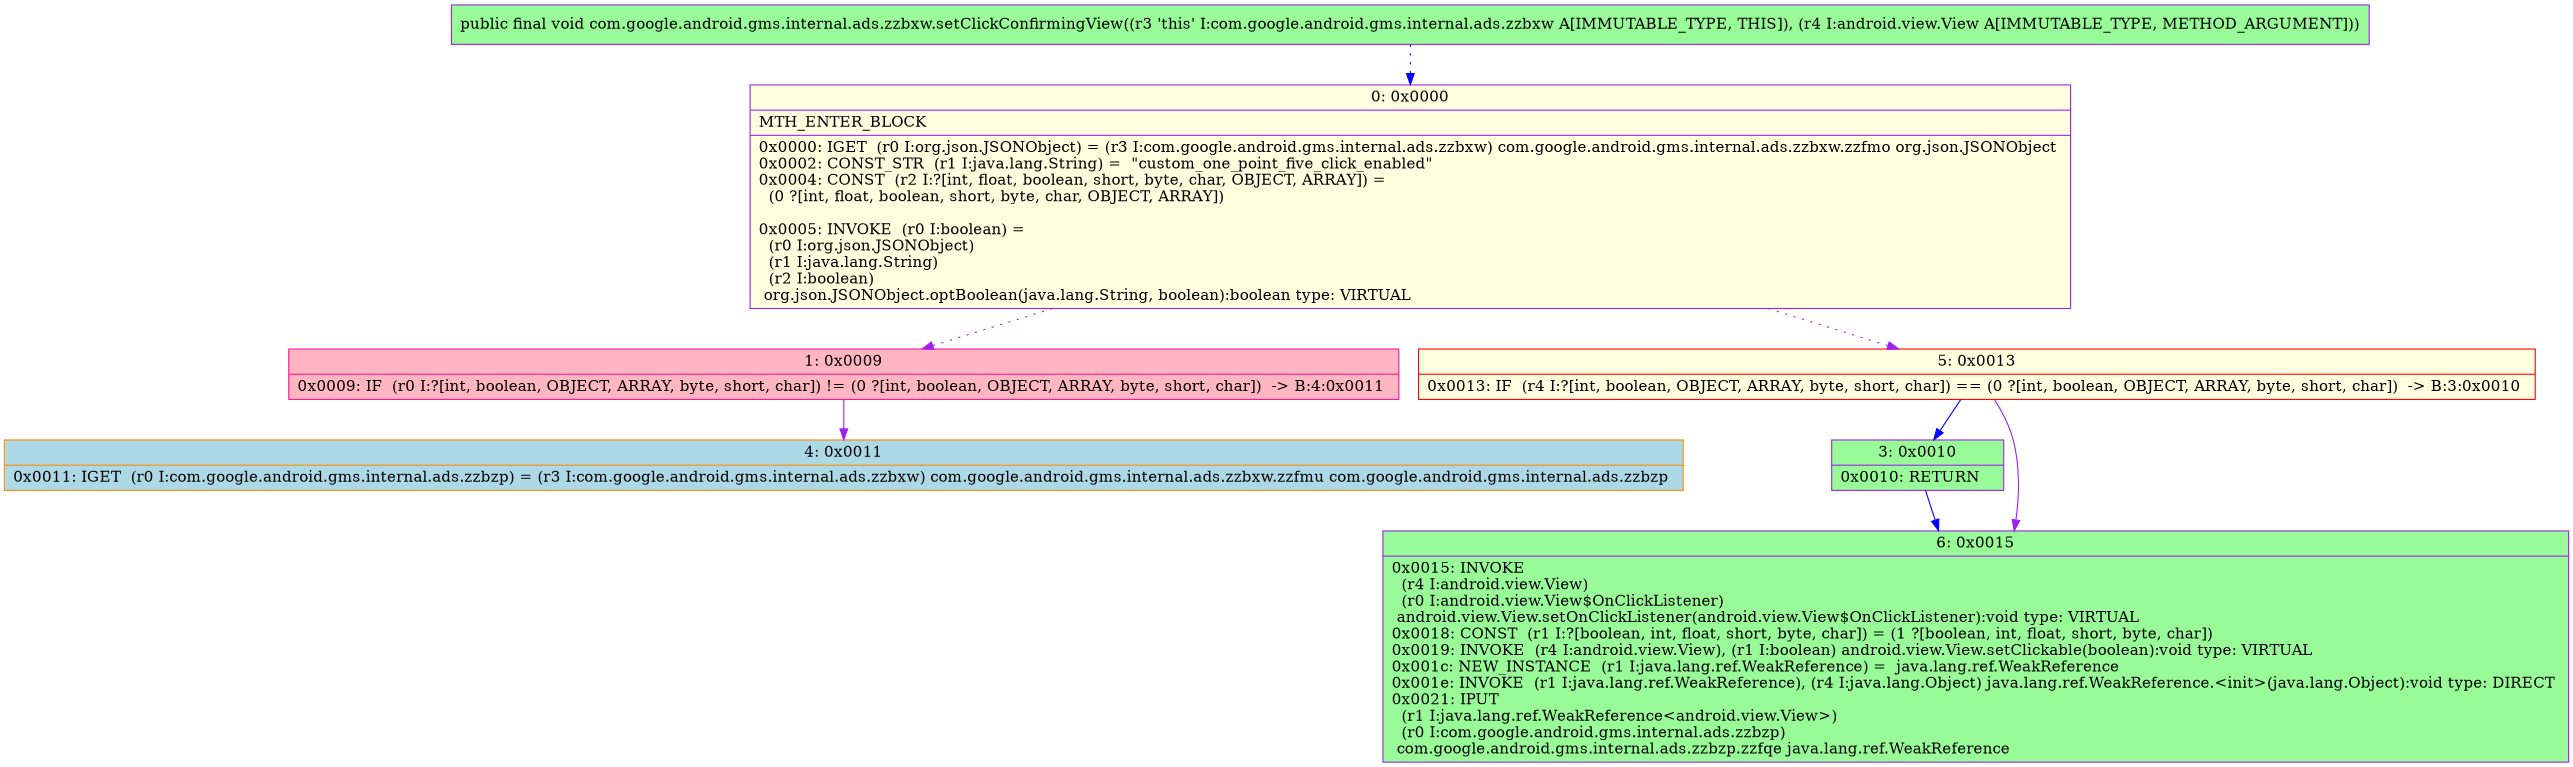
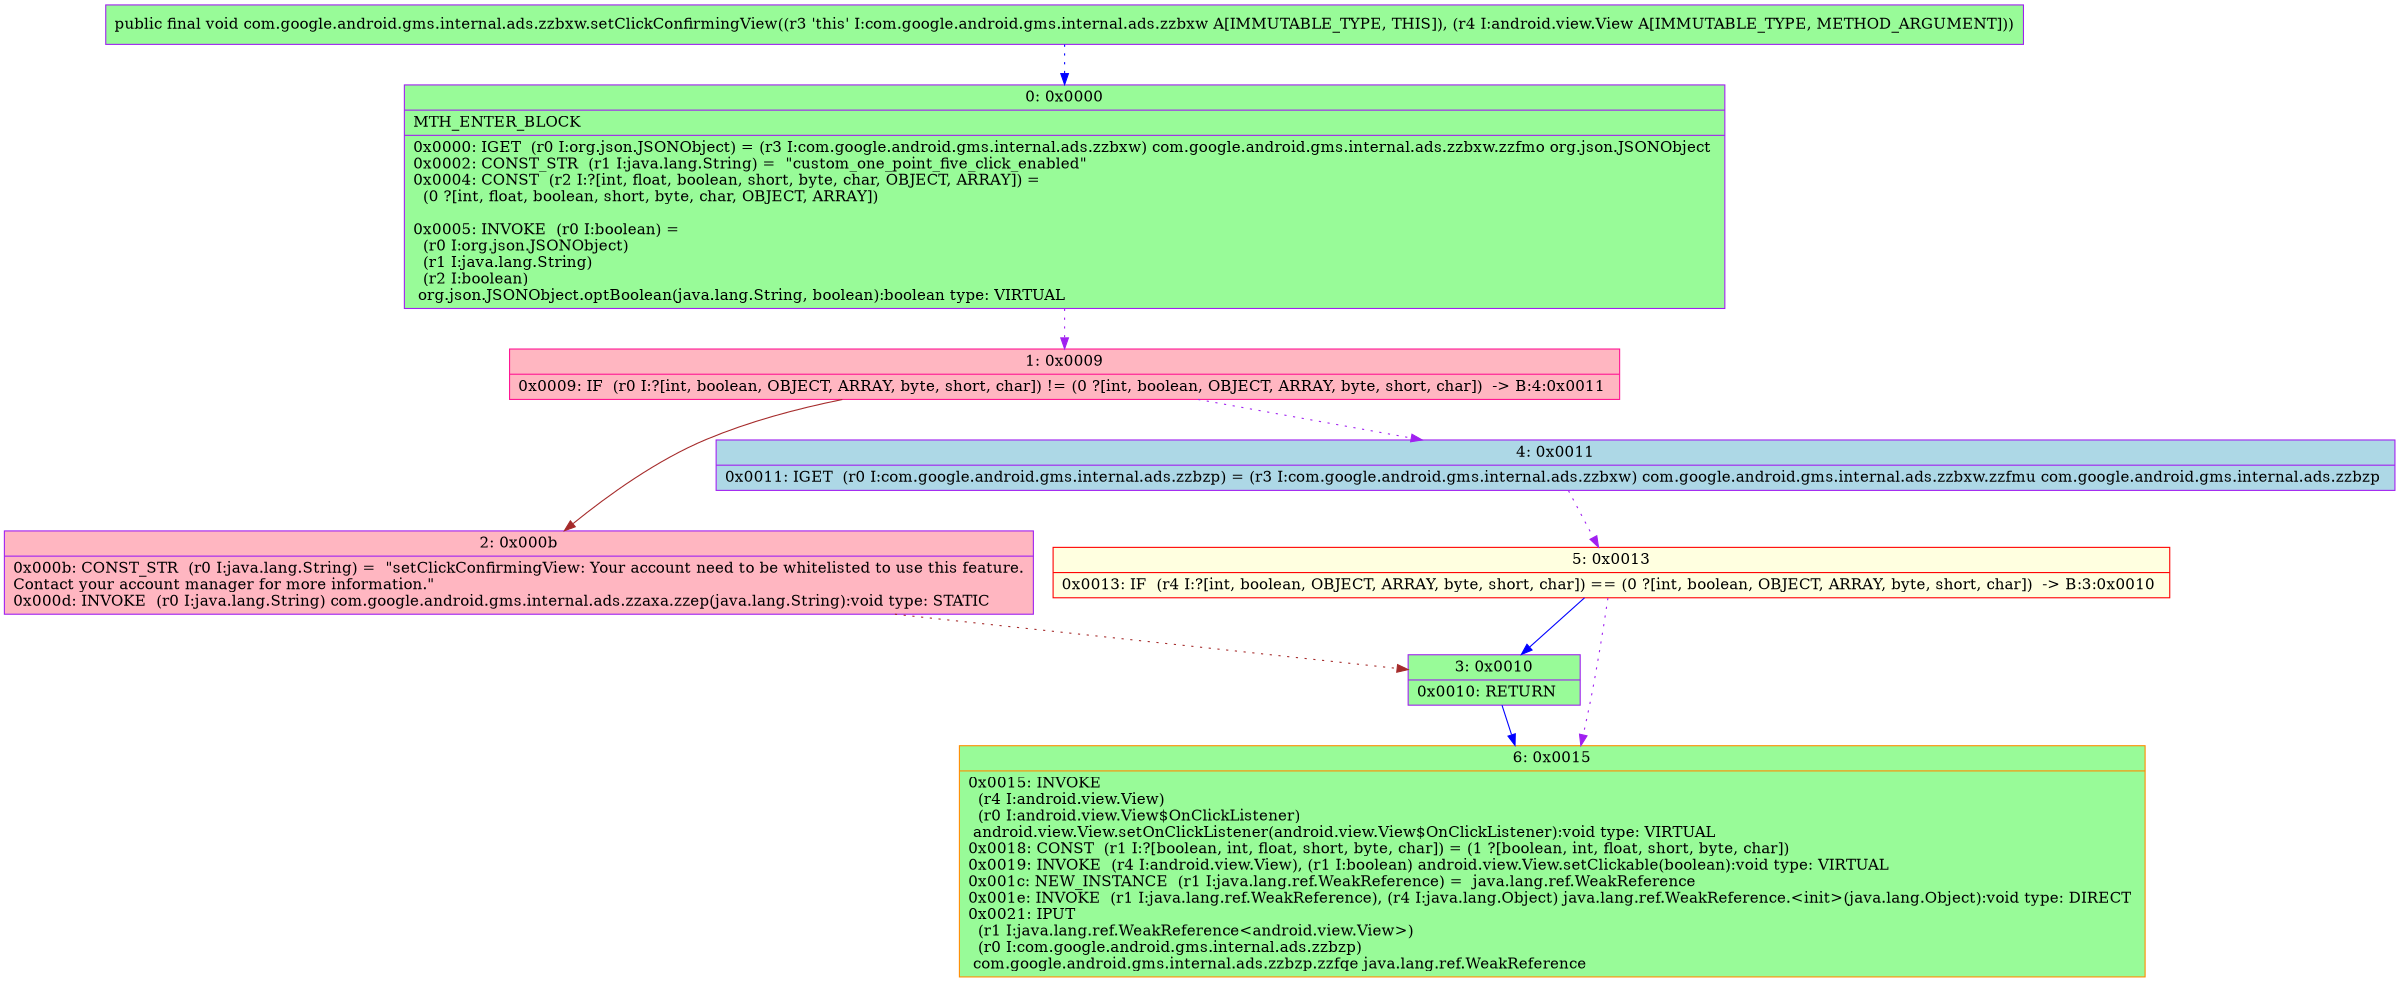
node "0: 0x0000": fillcolor lightyellow -> palegreen
edge "0: 0x0000" -> "5: 0x0013": now "4: 0x0011" -> "5: 0x0013"
edge "1: 0x0009" -> "4: 0x0011": style solid -> dotted
edge "5: 0x0013" -> "6: 0x0015": style solid -> dotted
node "4: 0x0011": color darkorange -> purple
node "2: 0x000b": added
node "6: 0x0015": color purple -> darkorange
